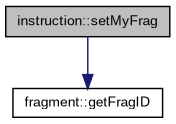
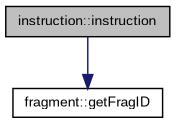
node "instruction::setMyFrag": label "instruction::setMyFrag" -> "instruction::instruction"
